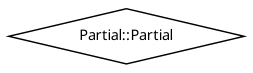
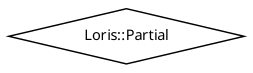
node "Partial::Partial": label "Partial::Partial" -> "Loris::Partial"
